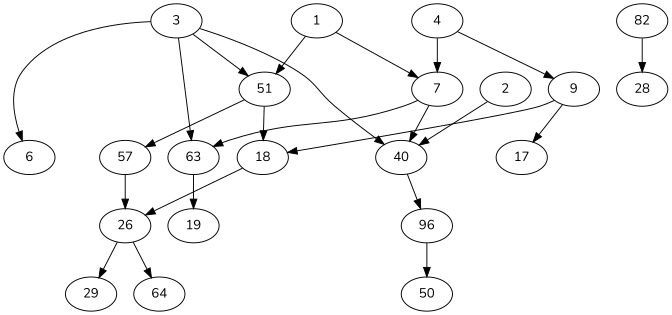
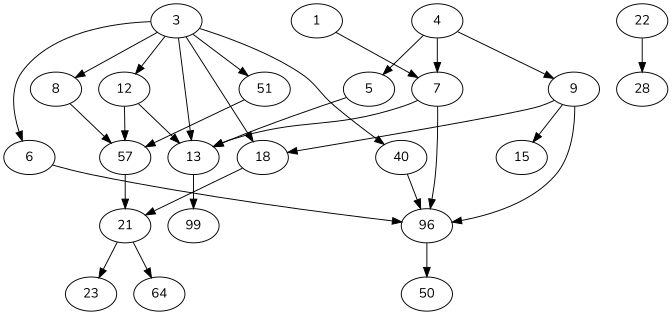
node "82": label "82" -> "22"
edge "1" -> "51": removed
node "8": added
node "12": added
node "5": added
node "2": removed
edge "51" -> "18": now "3" -> "18"
edge "7" -> "40": now "7" -> "96"
node "63": label "63" -> "13"
node "17": label "17" -> "15"
edge "9" -> "96": added
edge "6" -> "96": added
node "26": label "26" -> "21"
node "19": label "19" -> "99"
node "29": label "29" -> "23"
